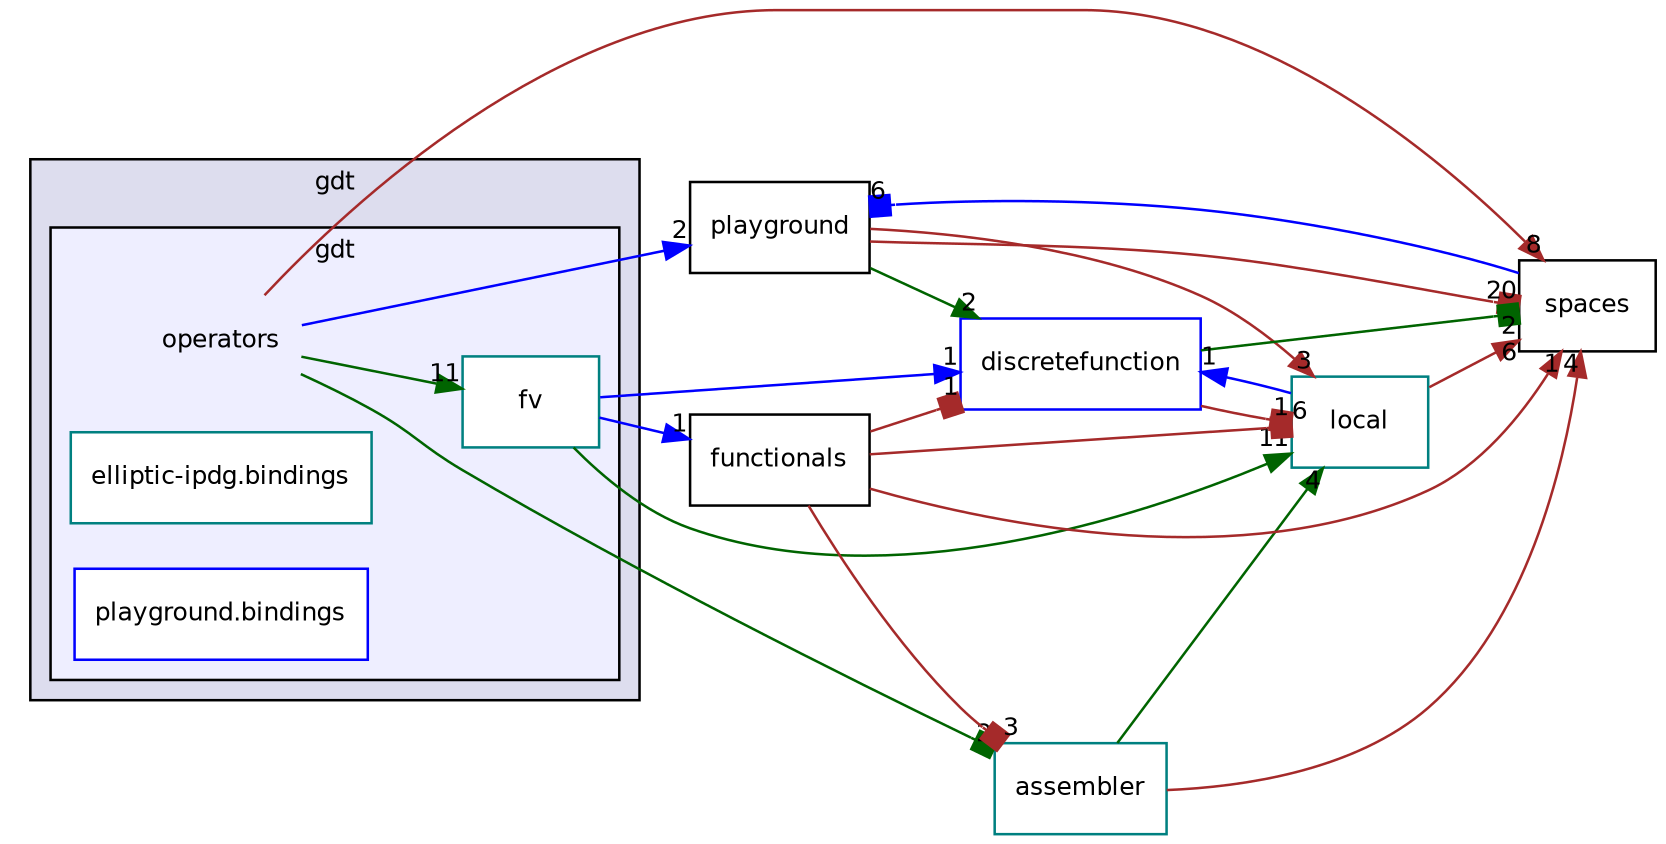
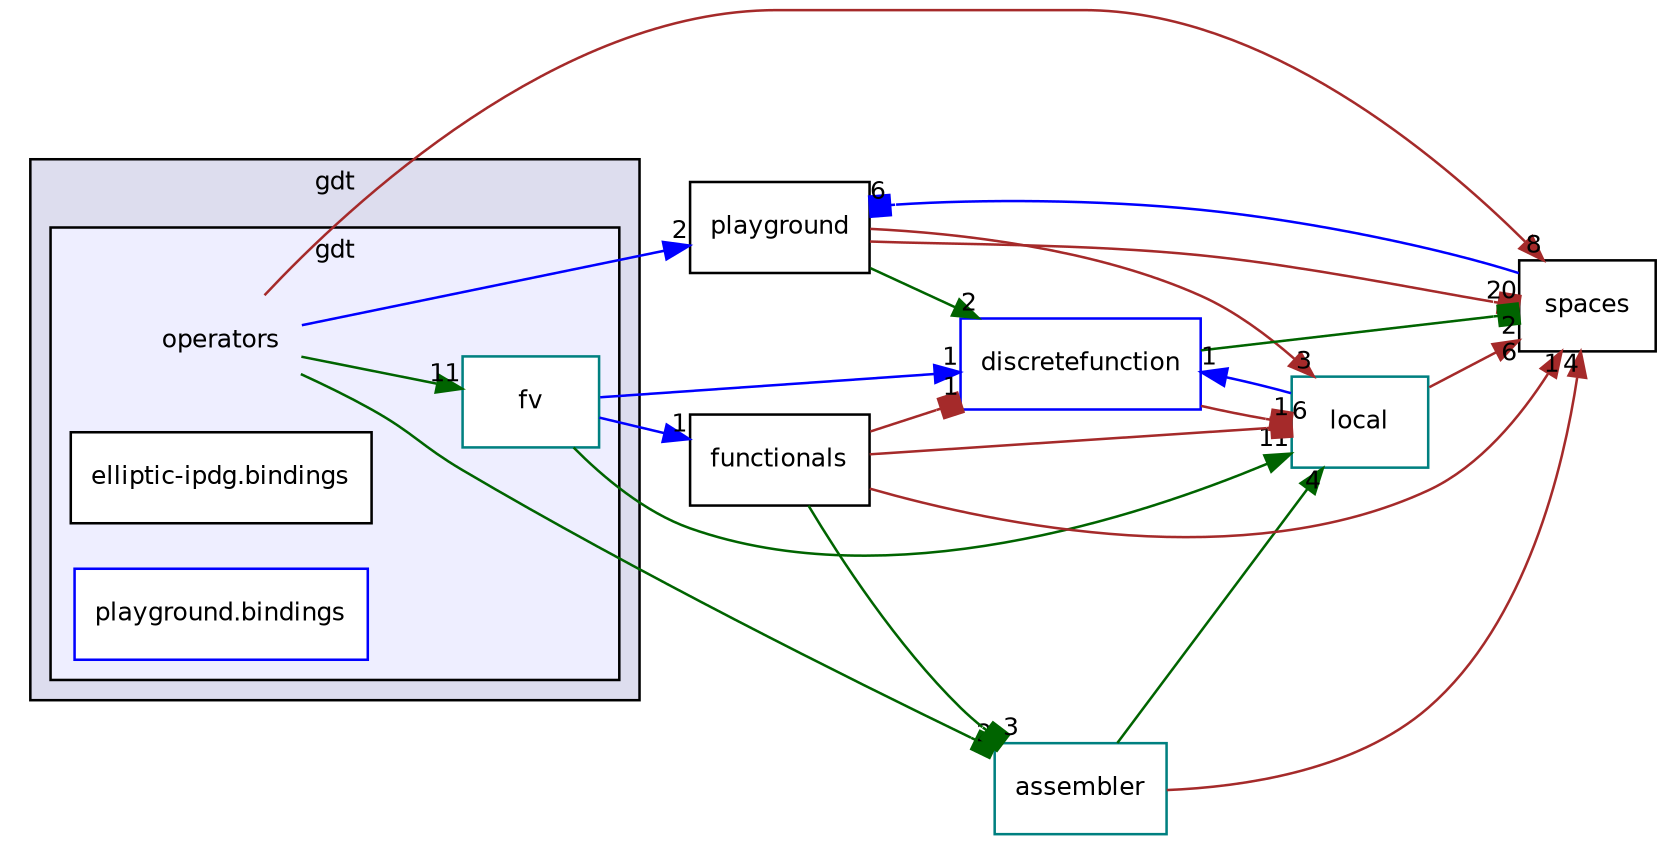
node "elliptic-ipdg.bindings": color teal -> black
edge "functionals" -> "assembler": color brown -> darkgreen
